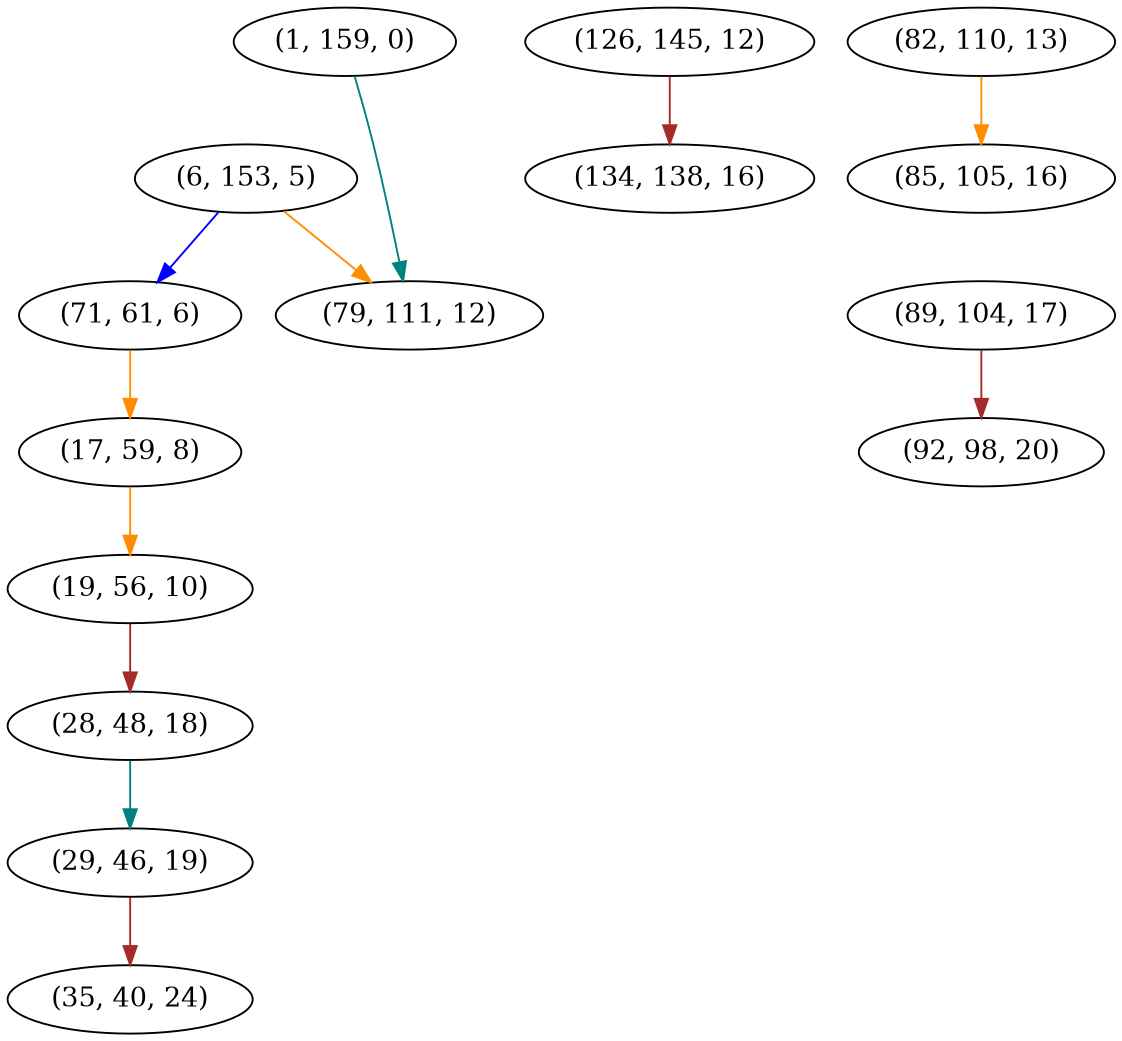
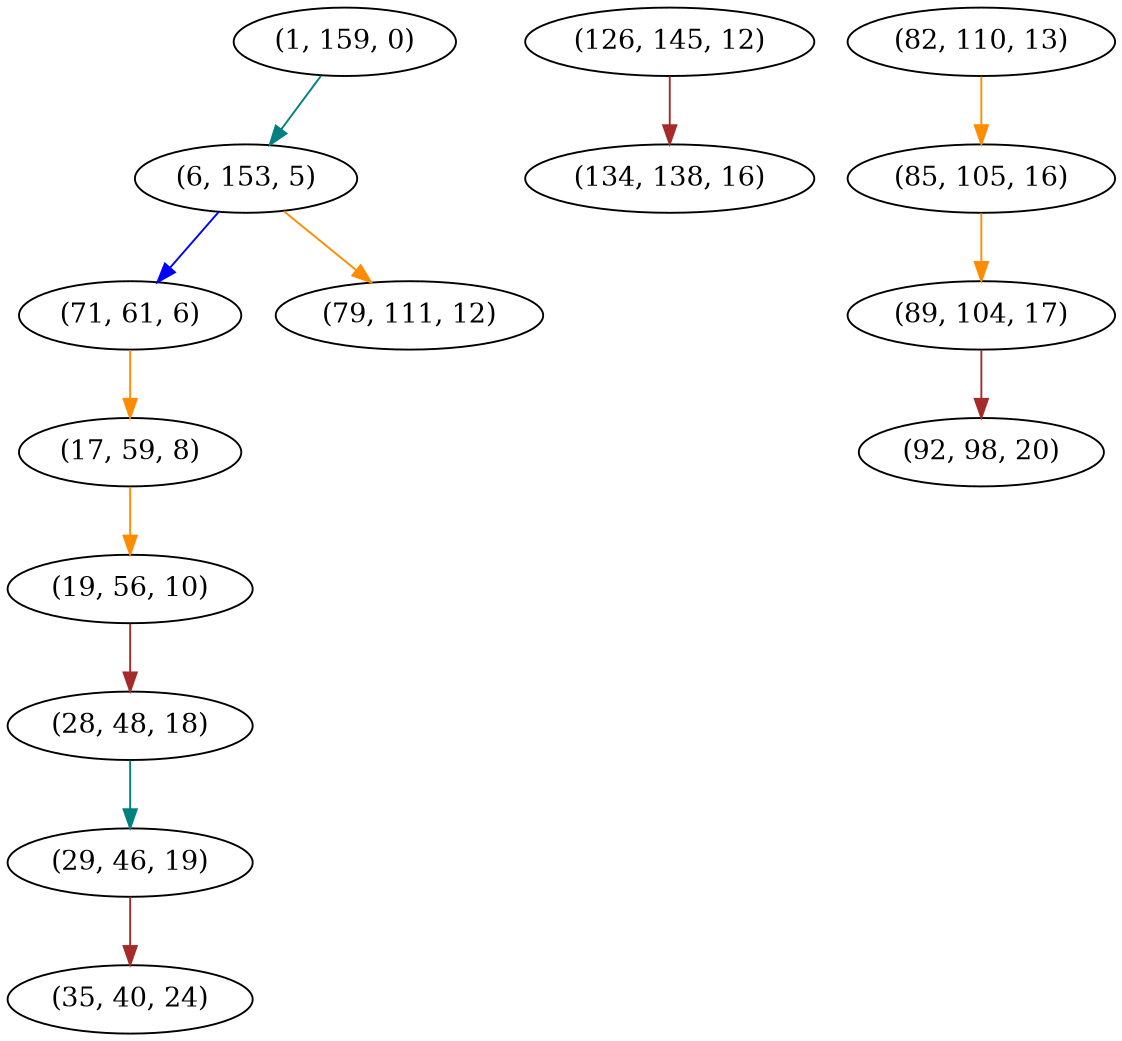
edge "(1, 159, 0)" -> "(79, 111, 12)": now "(1, 159, 0)" -> "(6, 153, 5)"
edge "(85, 105, 16)" -> "(89, 104, 17)": added
